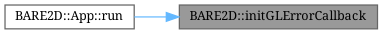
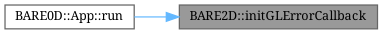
node "BARE2D::App::run": label "BARE2D::App::run" -> "BARE0D::App::run"
